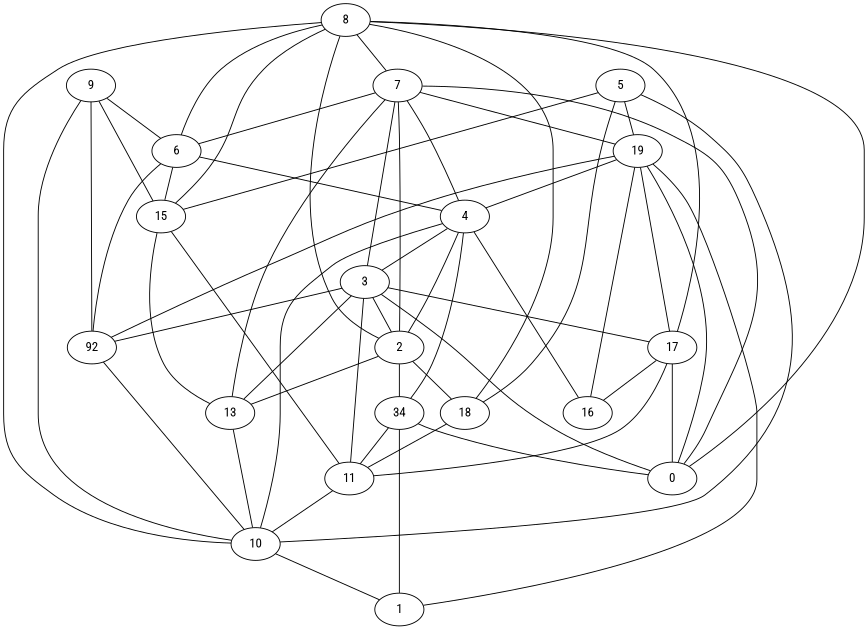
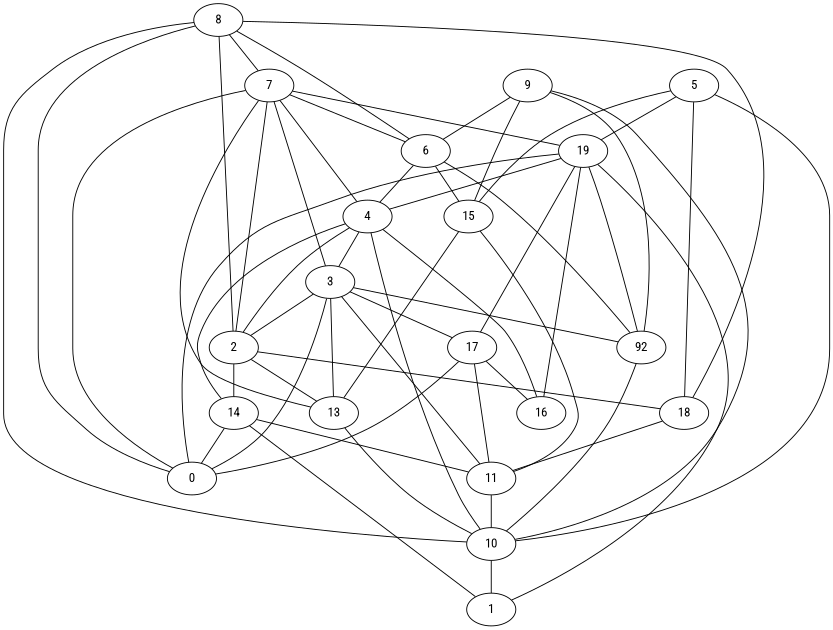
edge "8" -- "17": removed
edge "8" -- "15": removed
node "34": label "34" -> "14"
